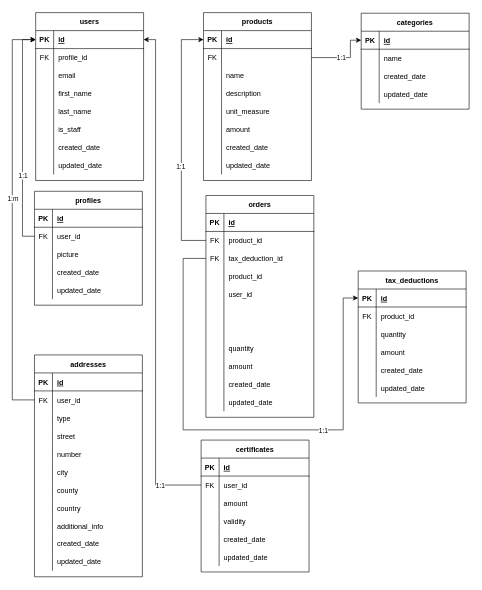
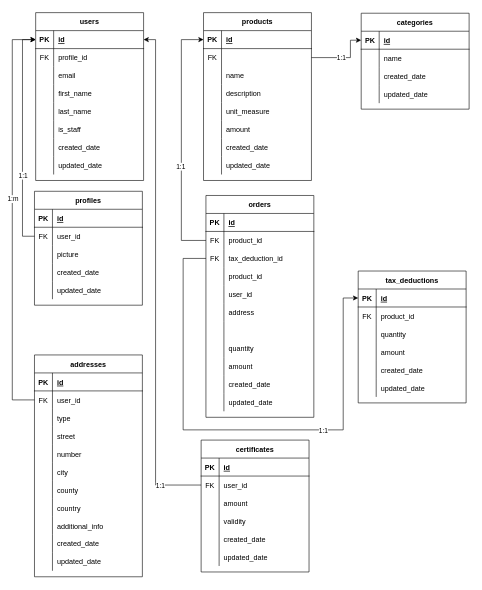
node "address": added
